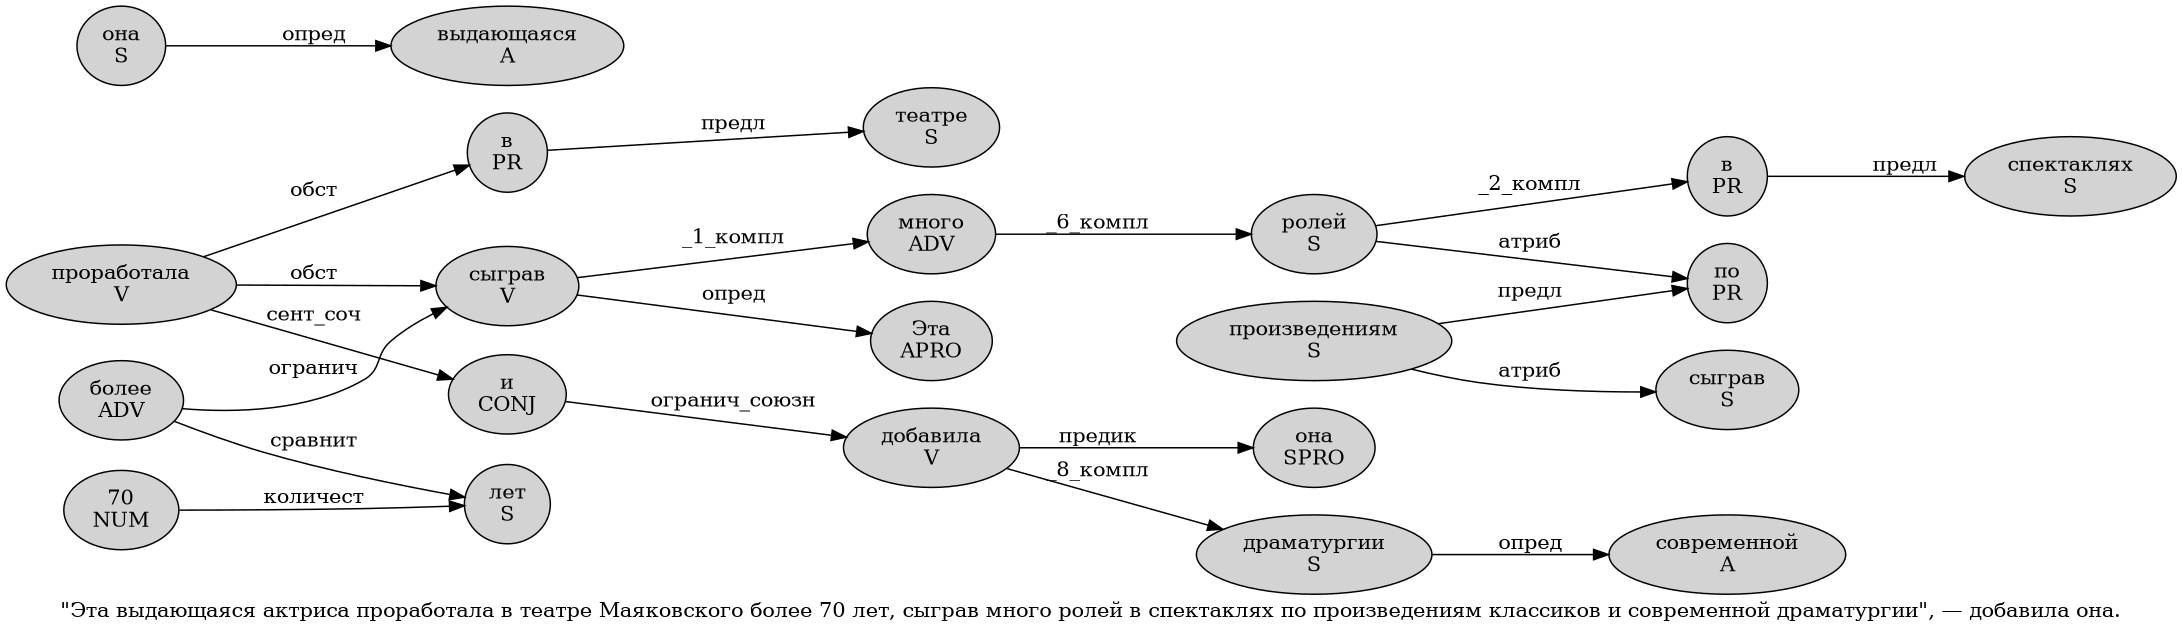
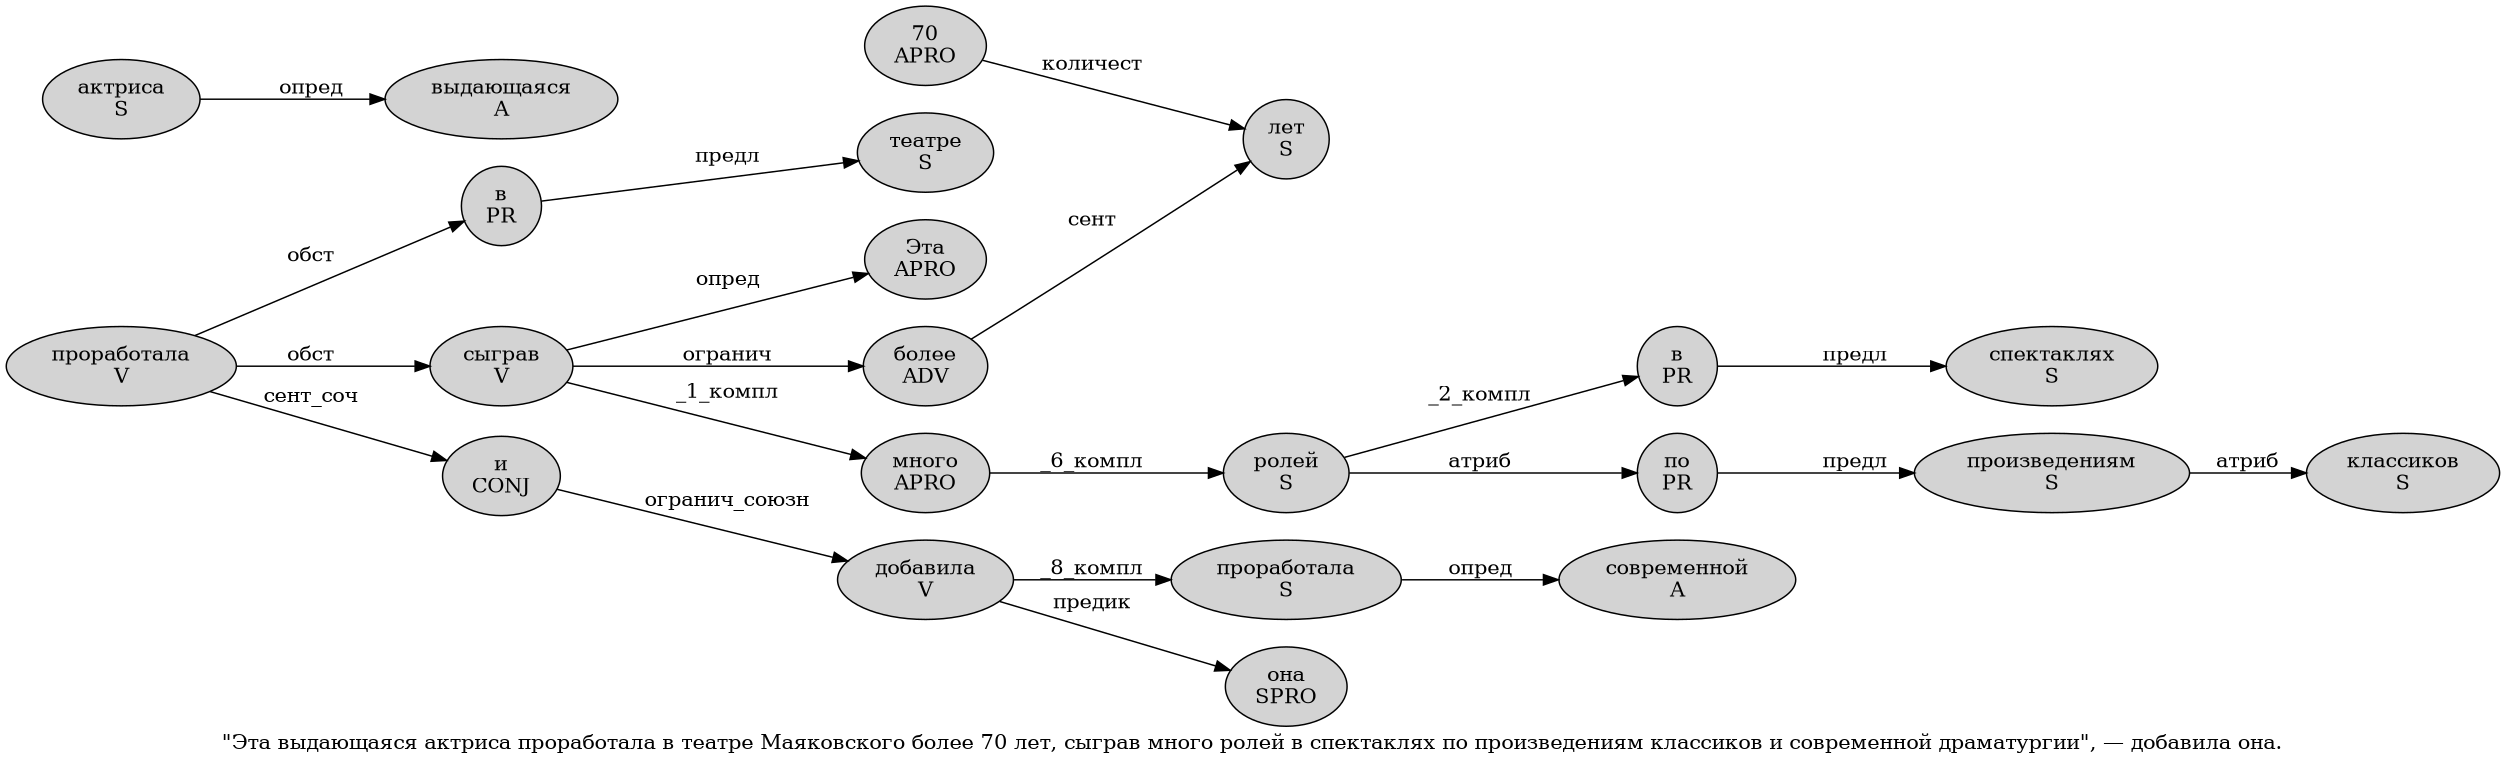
node "она S": label "она S" -> "актриса S"
node "много ADV": label "много ADV" -> "много APRO"
edge "произведениям S" -> "по PR": reversed
node "сыграв S": label "сыграв S" -> "классиков S"
edge "более ADV" -> "сыграв V": reversed
edge "более ADV" -> "лет S": label "сравнит" -> "сент"
node "70 NUM": label "70 NUM" -> "70 APRO"
node "драматургии S": label "драматургии S" -> "проработала S"
